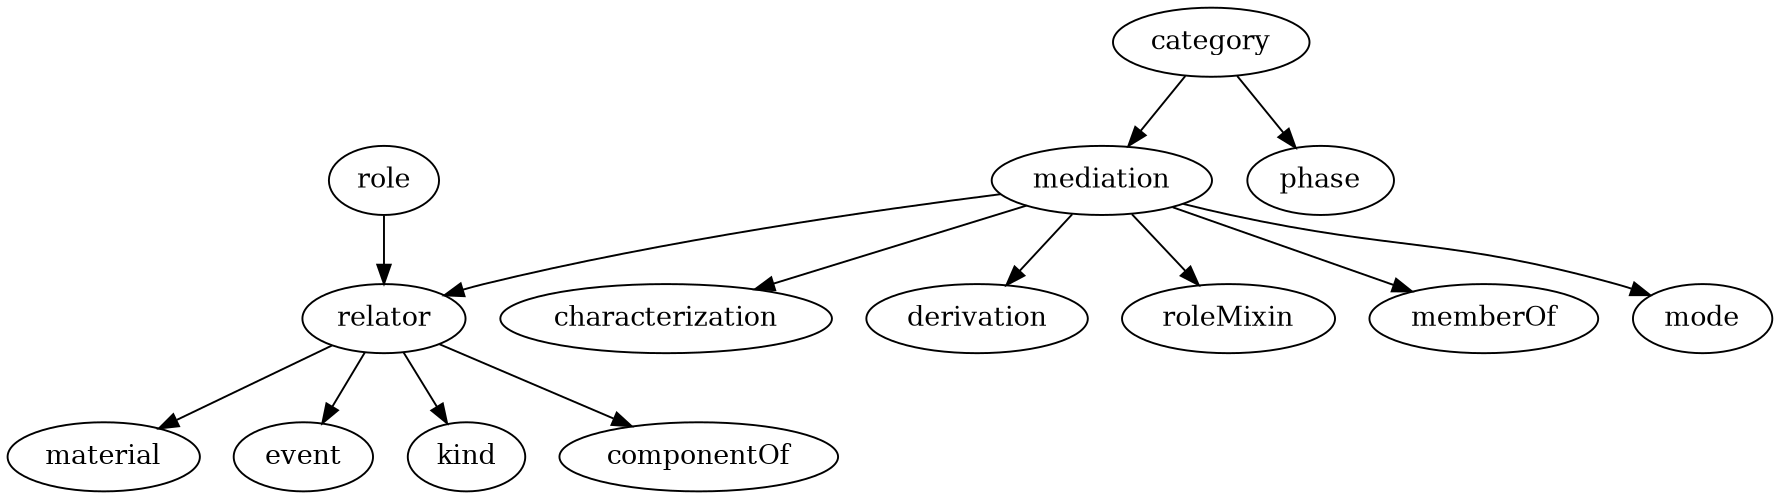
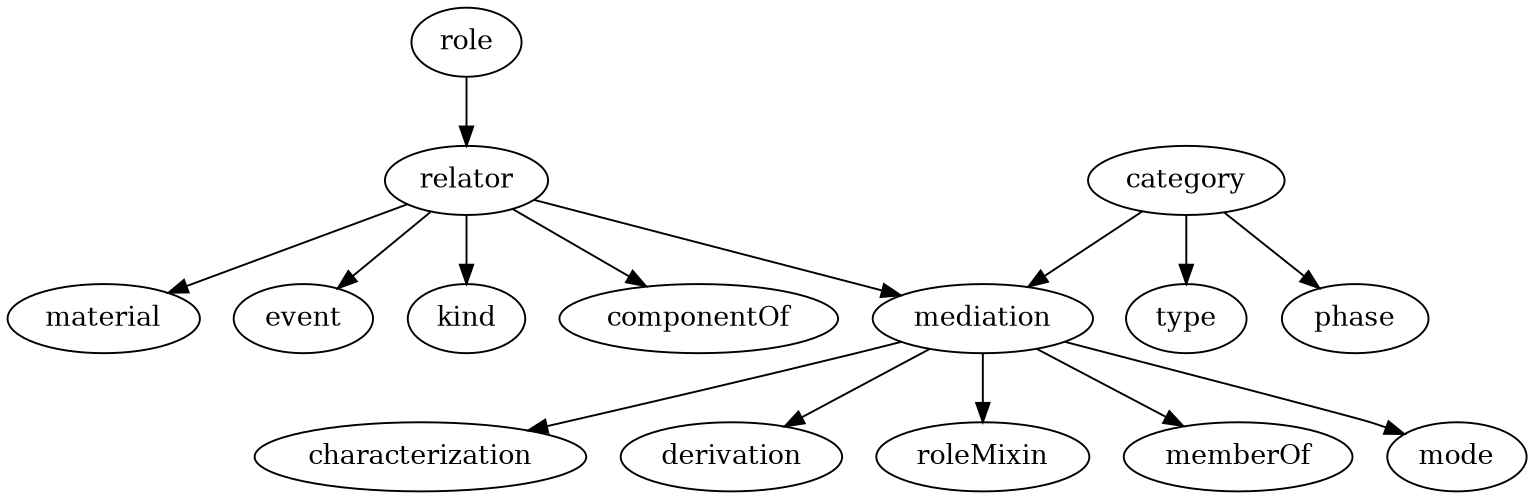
edge "mediation" -> "relator": reversed
node "type": added
